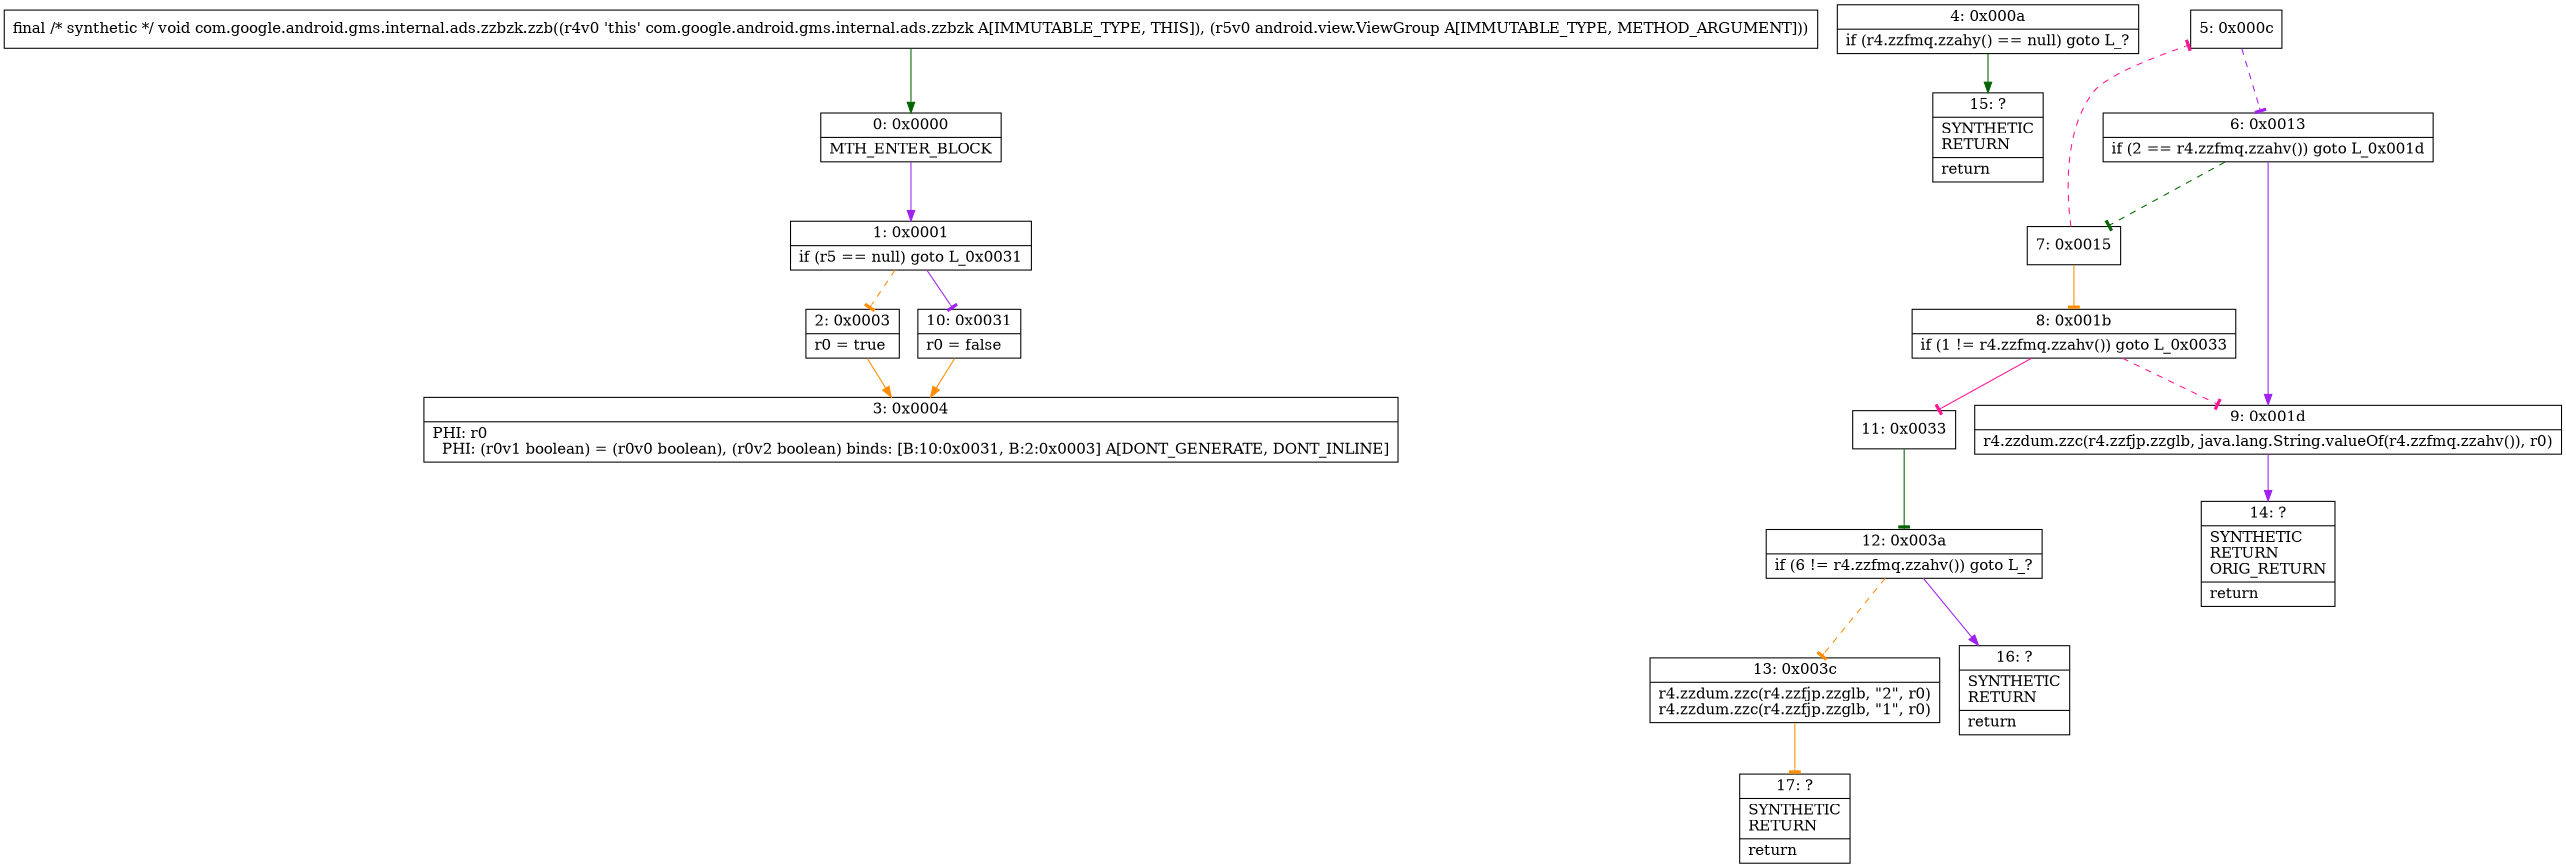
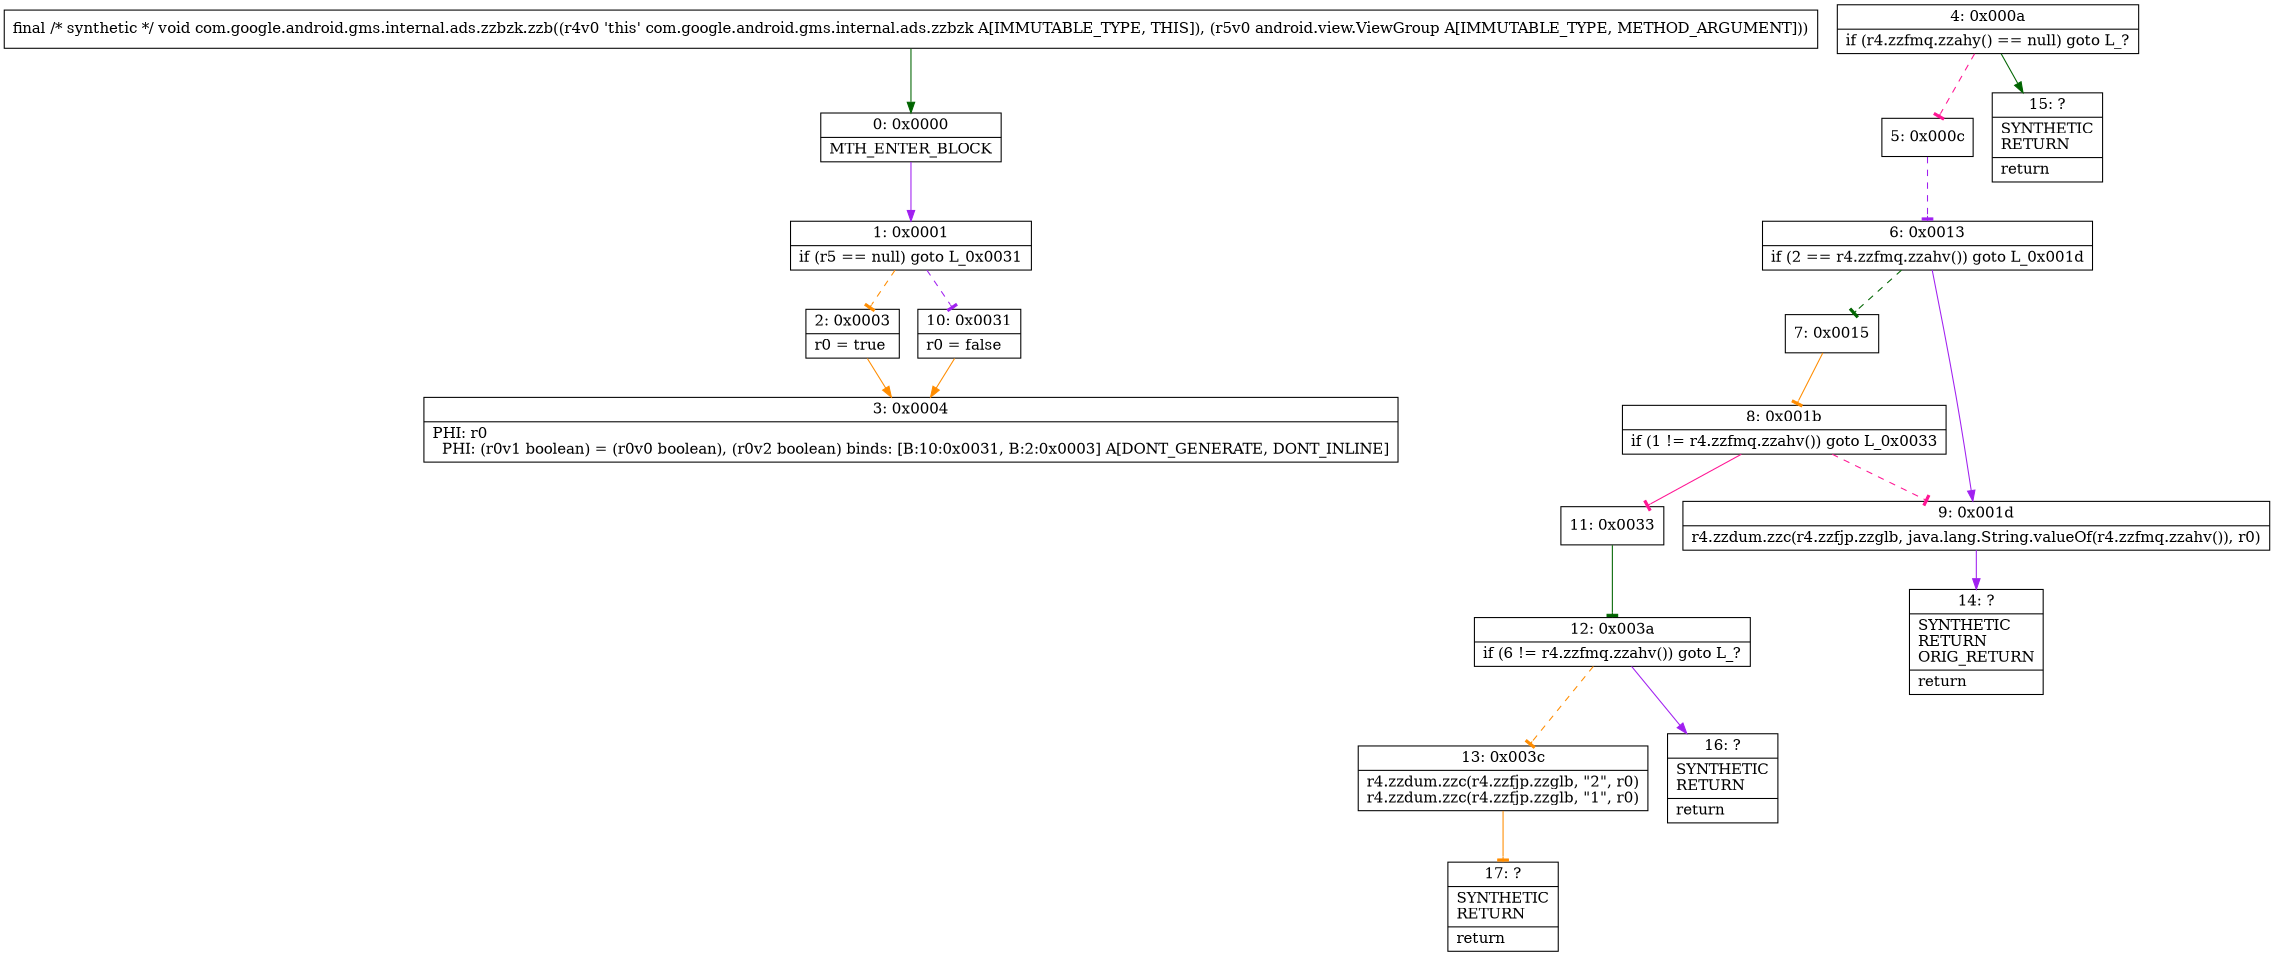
edge "7: 0x0015" -> "5: 0x000c": now "4: 0x000a" -> "5: 0x000c"
edge "1: 0x0001" -> "10: 0x0031": style solid -> dashed
